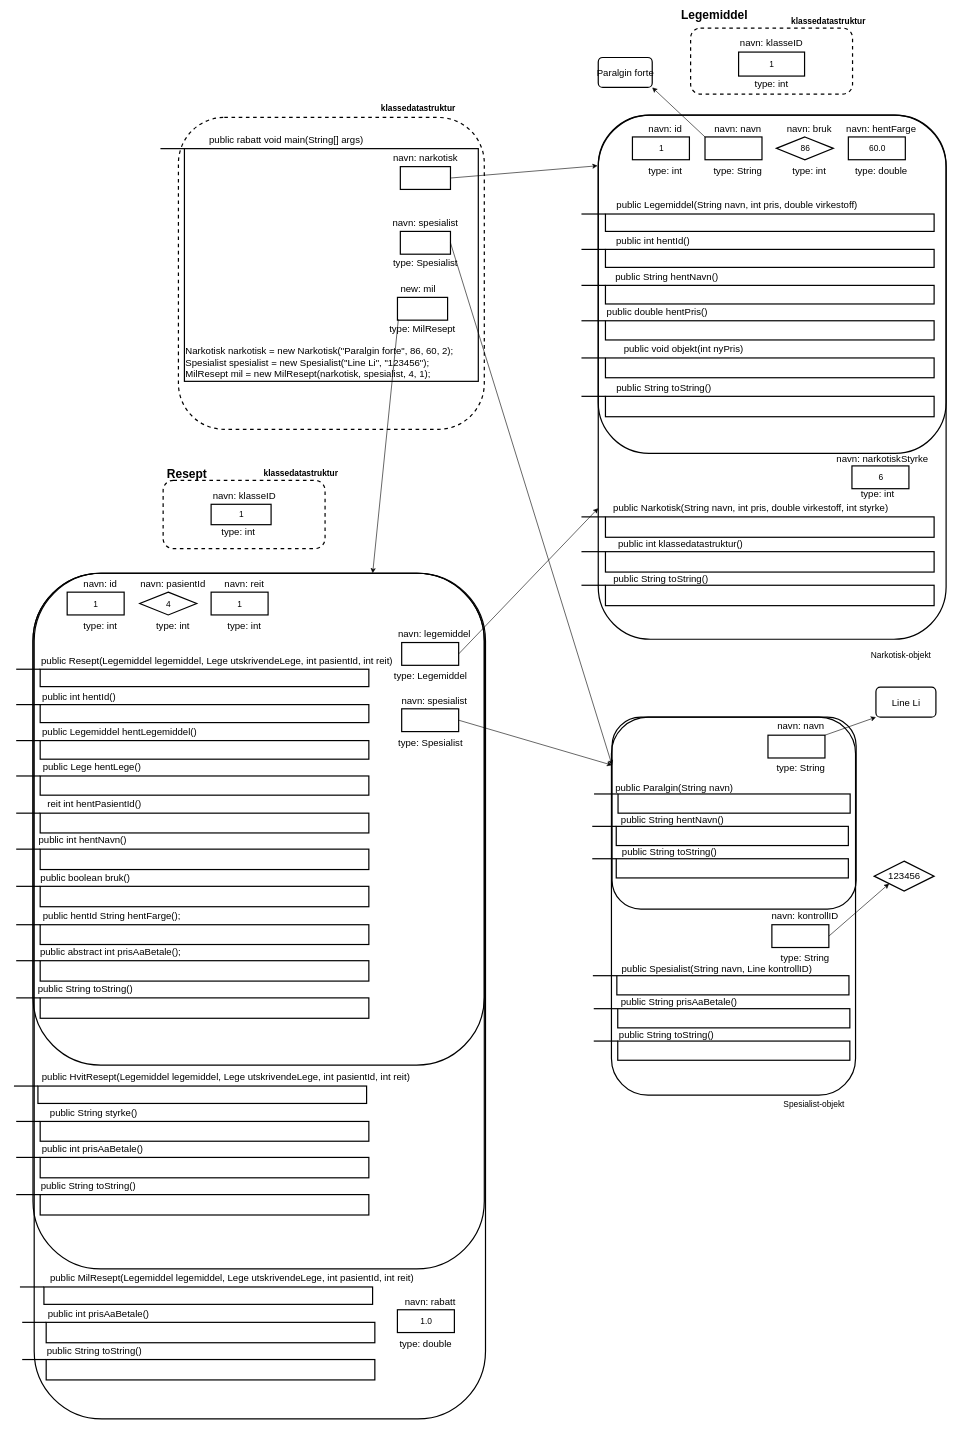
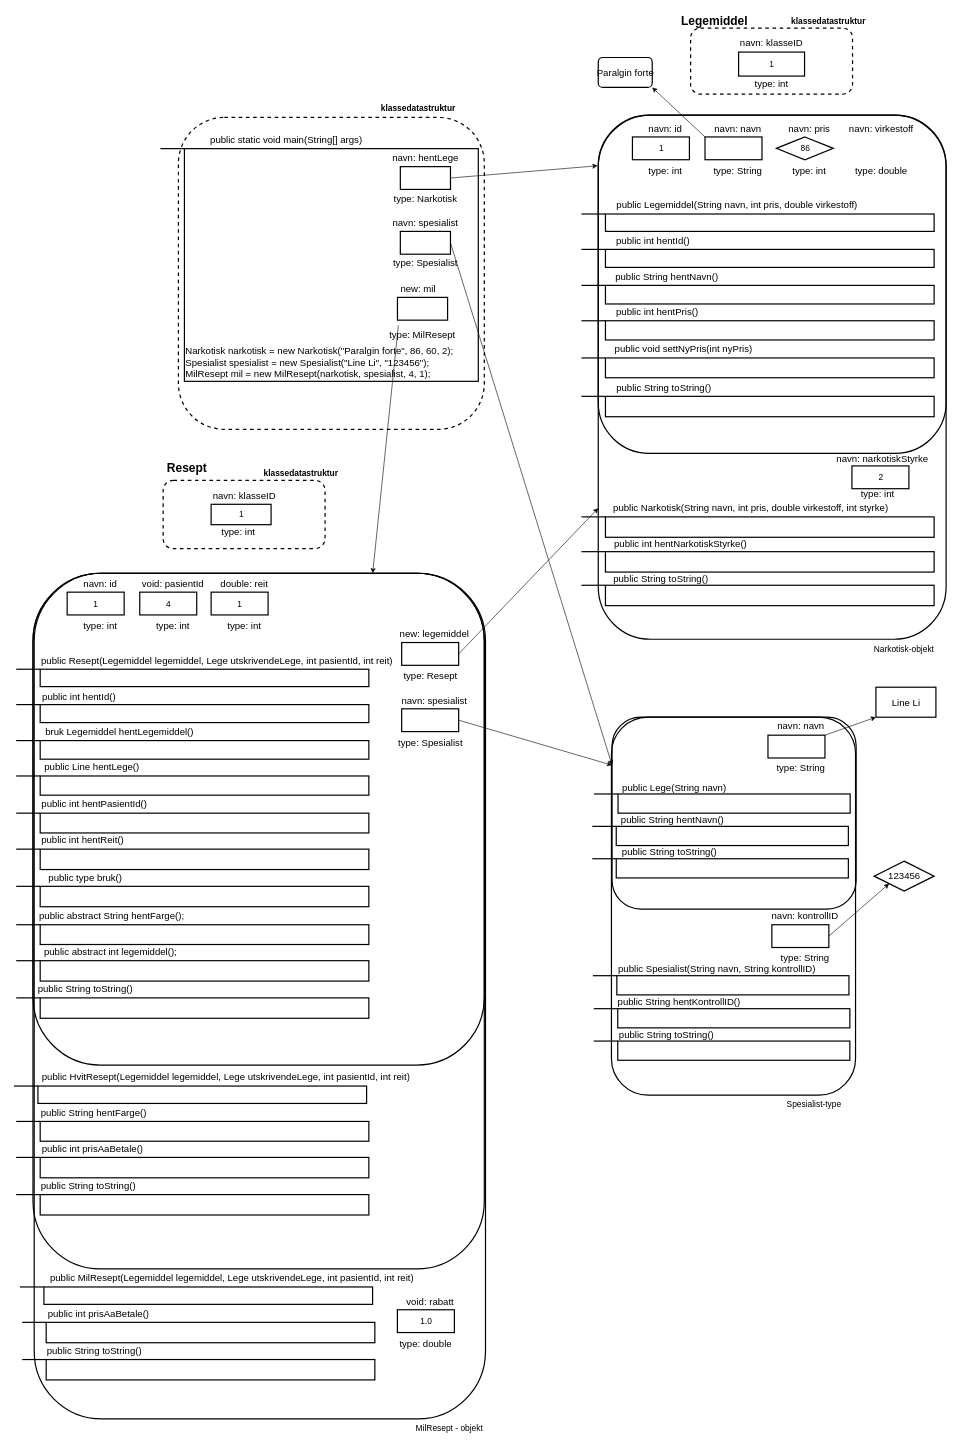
node "Legemiddel": moved (715, 14) -> (715, 20)
node "navn: bruk": label "navn: bruk" -> "navn: pris"
node "navn: hentFarge": label "navn: hentFarge" -> "navn: virkestoff"
node "public rabatt void main(String[] args)": label "public rabatt void main(String[] args)" -> "public static void main(String[] args)"
node "60.0": removed
node "navn: narkotisk": label "navn: narkotisk" -> "navn: hentLege"
node "type: Narkotisk": added
node "public double hentPris()": label "public double hentPris()" -> "public int hentPris()"
node "type: MilResept": moved (423, 329) -> (423, 335)
node "public void objekt(int nyPris)": label "public void objekt(int nyPris)" -> "public void settNyPris(int nyPris)"
node "Resept": moved (187, 473) -> (187, 467)
node "6": label "6" -> "2"
node "public int klassedatastruktur()": label "public int klassedatastruktur()" -> "public int hentNarkotiskStyrke()"
node "navn: pasientId": label "navn: pasientId" -> "void: pasientId"
node "navn: reit": label "navn: reit" -> "double: reit"
node "4": shape diamond -> rectangle
node "navn: legemiddel": label "navn: legemiddel" -> "new: legemiddel"
node "Narkotisk-objekt": moved (902, 654) -> (905, 648)
node "type: Legemiddel": label "type: Legemiddel" -> "type: Resept"
node "Line Li": shape rounded rectangle -> rectangle
node "public Legemiddel hentLegemiddel()": label "public Legemiddel hentLegemiddel()" -> "bruk Legemiddel hentLegemiddel()"
node "public Lege hentLege()": label "public Lege hentLege()" -> "public Line hentLege()"
node "public Paralgin(String navn)": label "public Paralgin(String navn)" -> "public Lege(String navn)"
node "reit int hentPasientId()": label "reit int hentPasientId()" -> "public int hentPasientId()"
node "public int hentNavn()": label "public int hentNavn()" -> "public int hentReit()"
node "public boolean bruk()": label "public boolean bruk()" -> "public type bruk()"
node "public hentId String hentFarge();": label "public hentId String hentFarge();" -> "public abstract String hentFarge();"
node "public abstract int prisAaBetale();": label "public abstract int prisAaBetale();" -> "public abstract int legemiddel();"
node "public Spesialist(String navn, Line kontrollID)": label "public Spesialist(String navn, Line kontrollID)" -> "public Spesialist(String navn, String kontrollID)"
node "public String prisAaBetale()": label "public String prisAaBetale()" -> "public String hentKontrollID()"
node "Spesialist-objekt": label "Spesialist-objekt" -> "Spesialist-type"
node "public String styrke()": label "public String styrke()" -> "public String hentFarge()"
node "navn: rabatt": label "navn: rabatt" -> "void: rabatt"
node "MilResept - objekt": added
